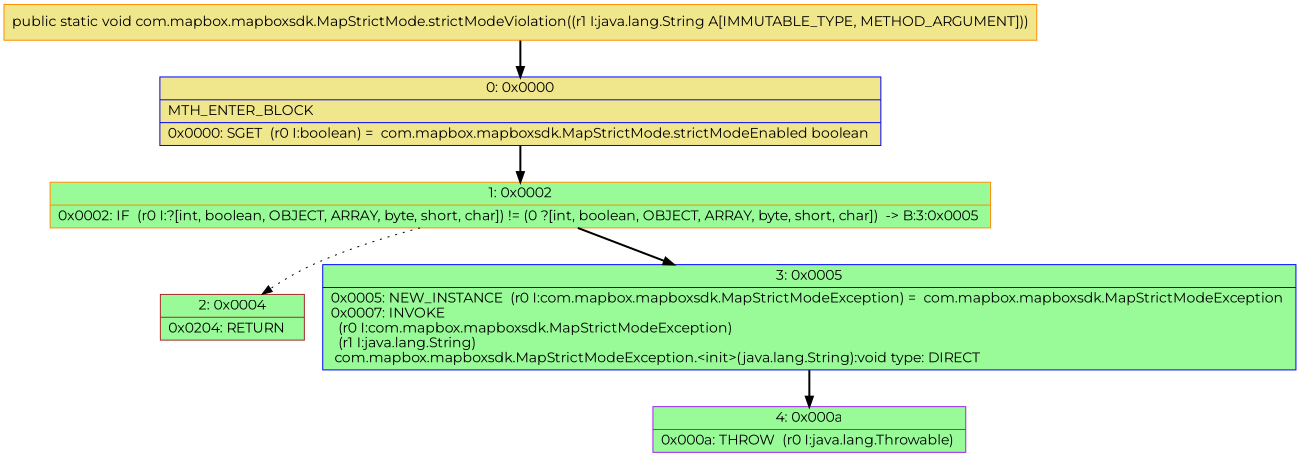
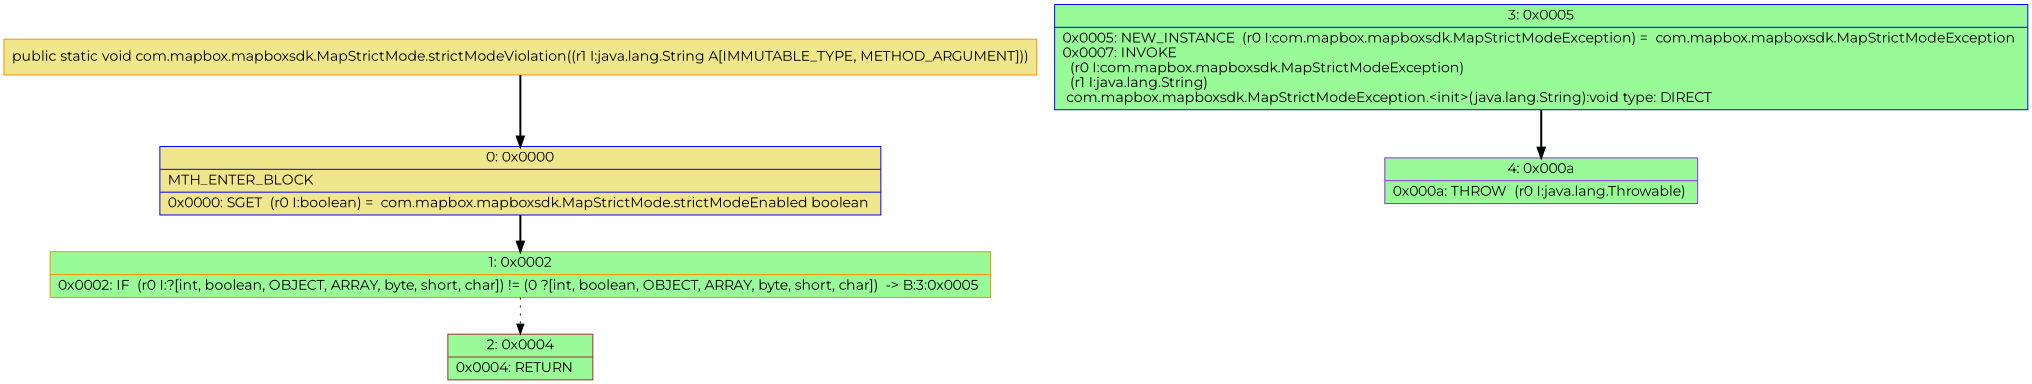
edge "1: 0x0002" -> "3: 0x0005": removed
node "2: 0x0004": text "0x0204: RETURN" -> "0x0004: RETURN"
